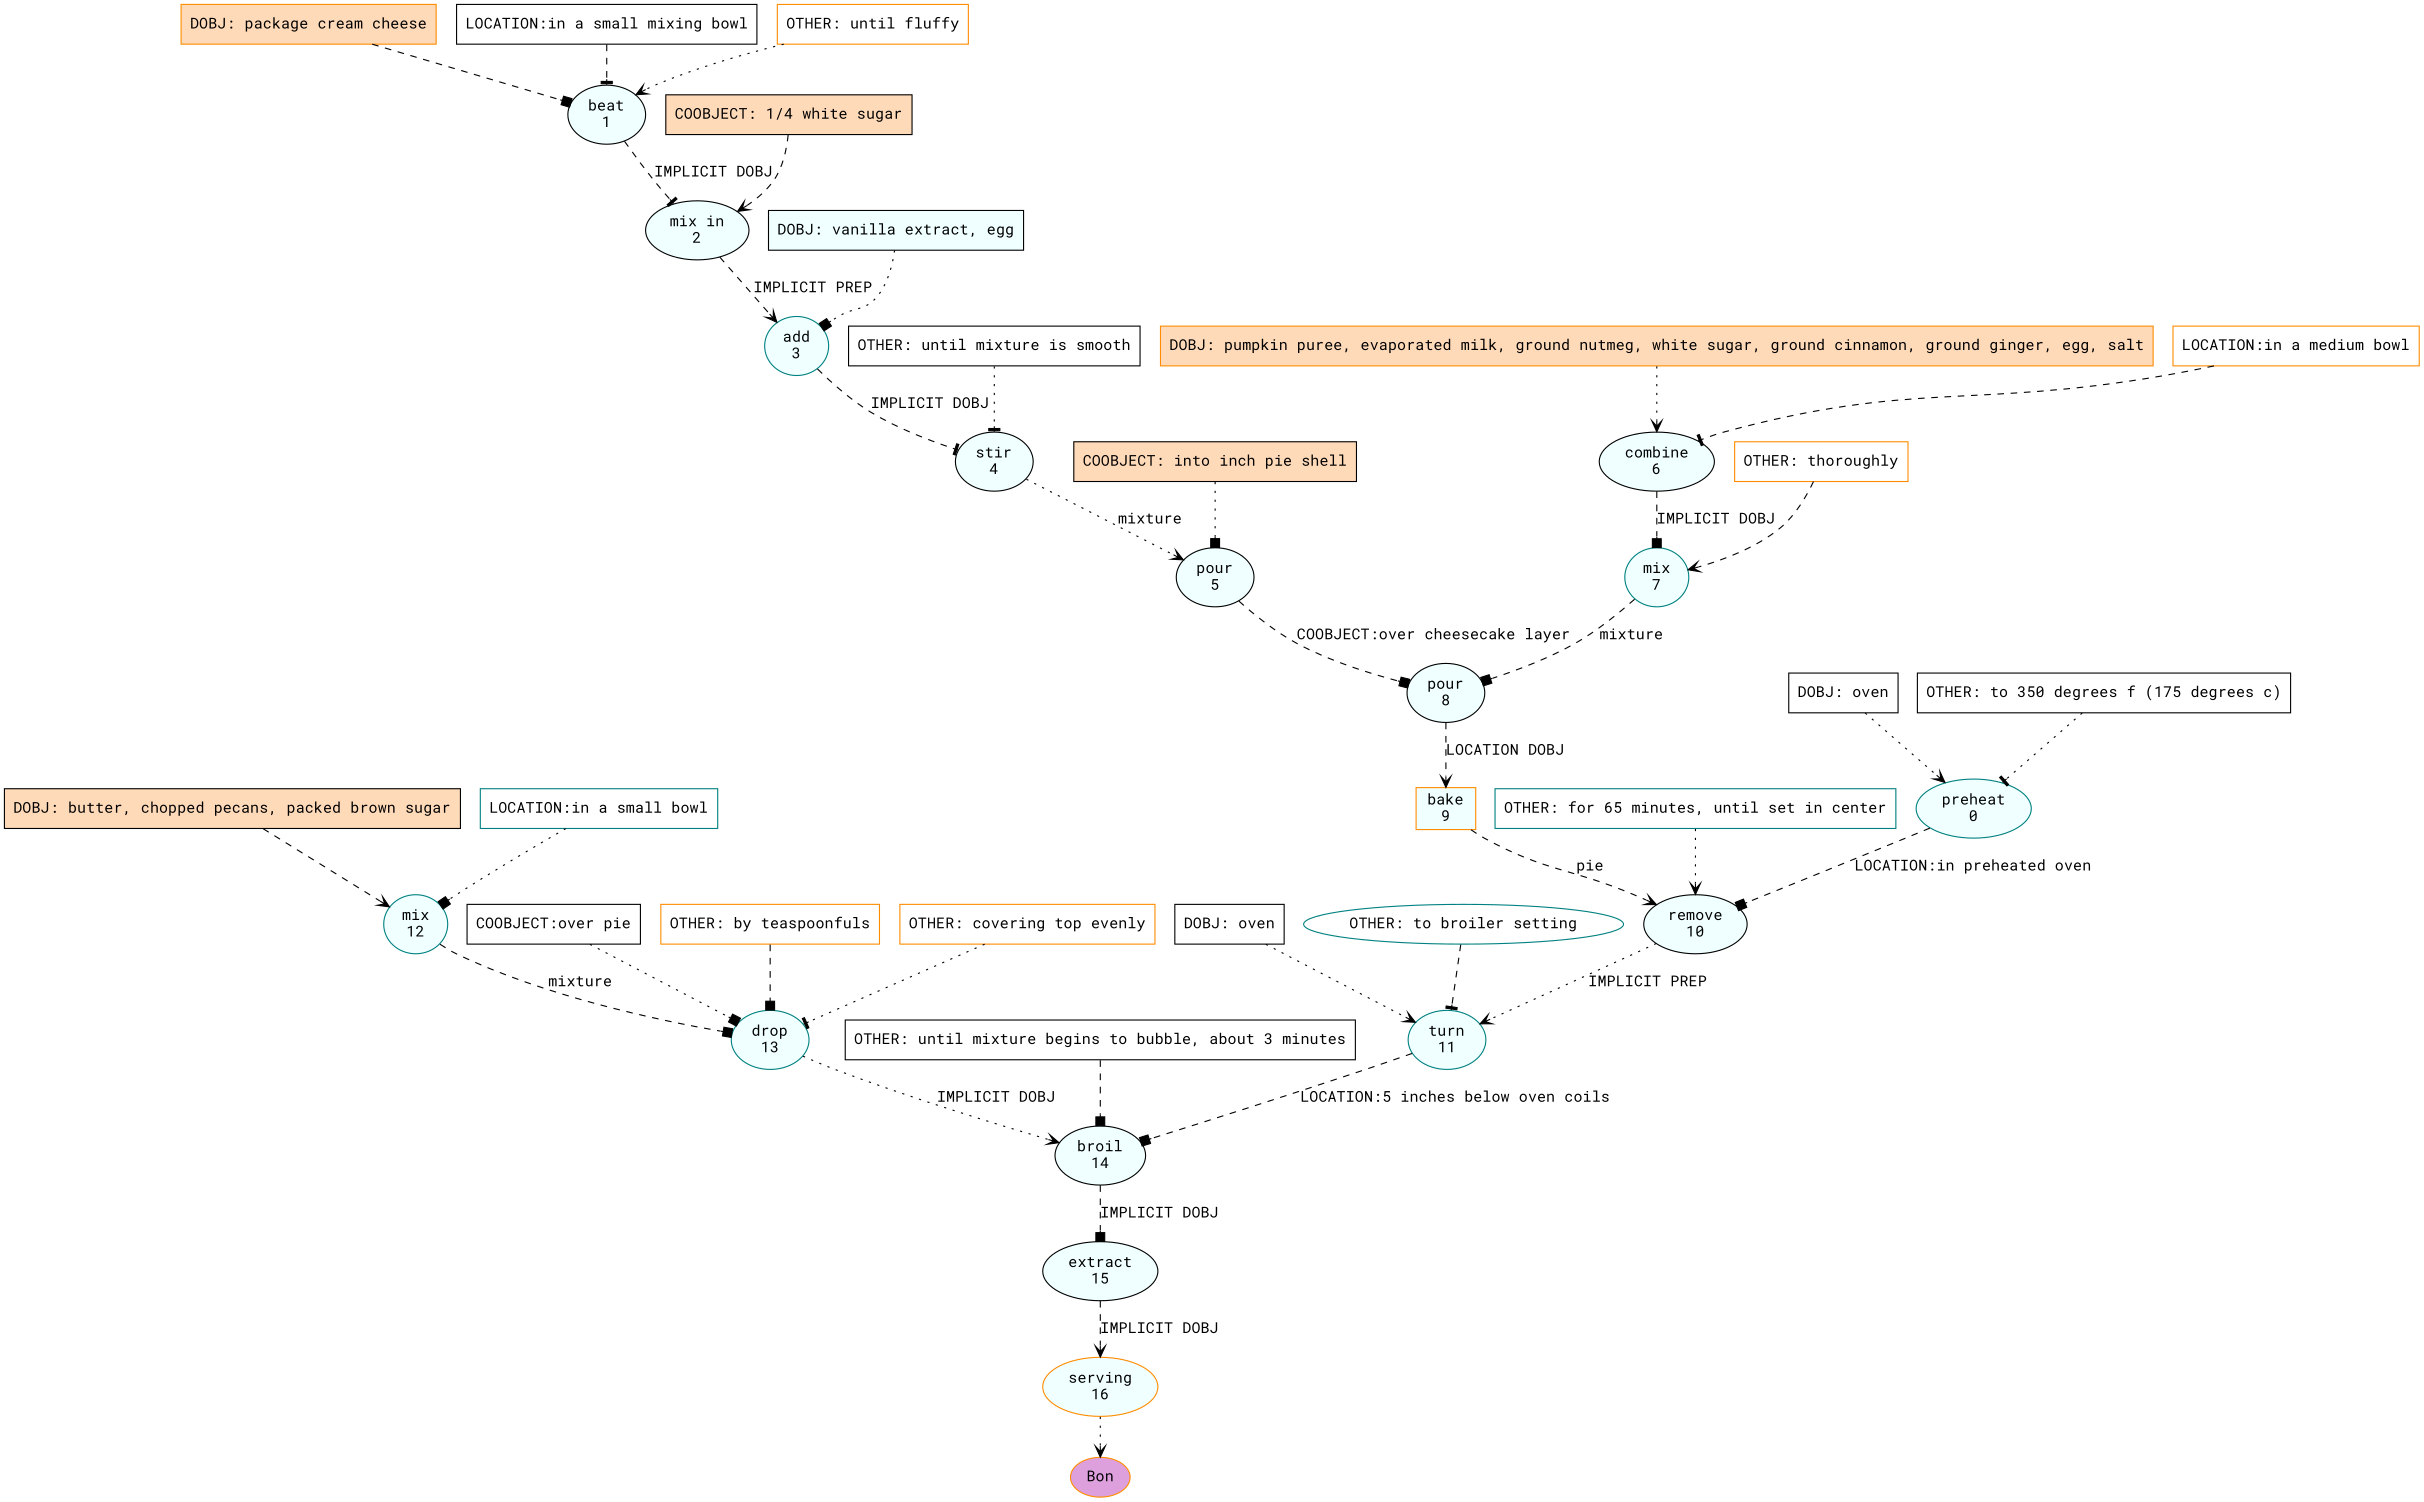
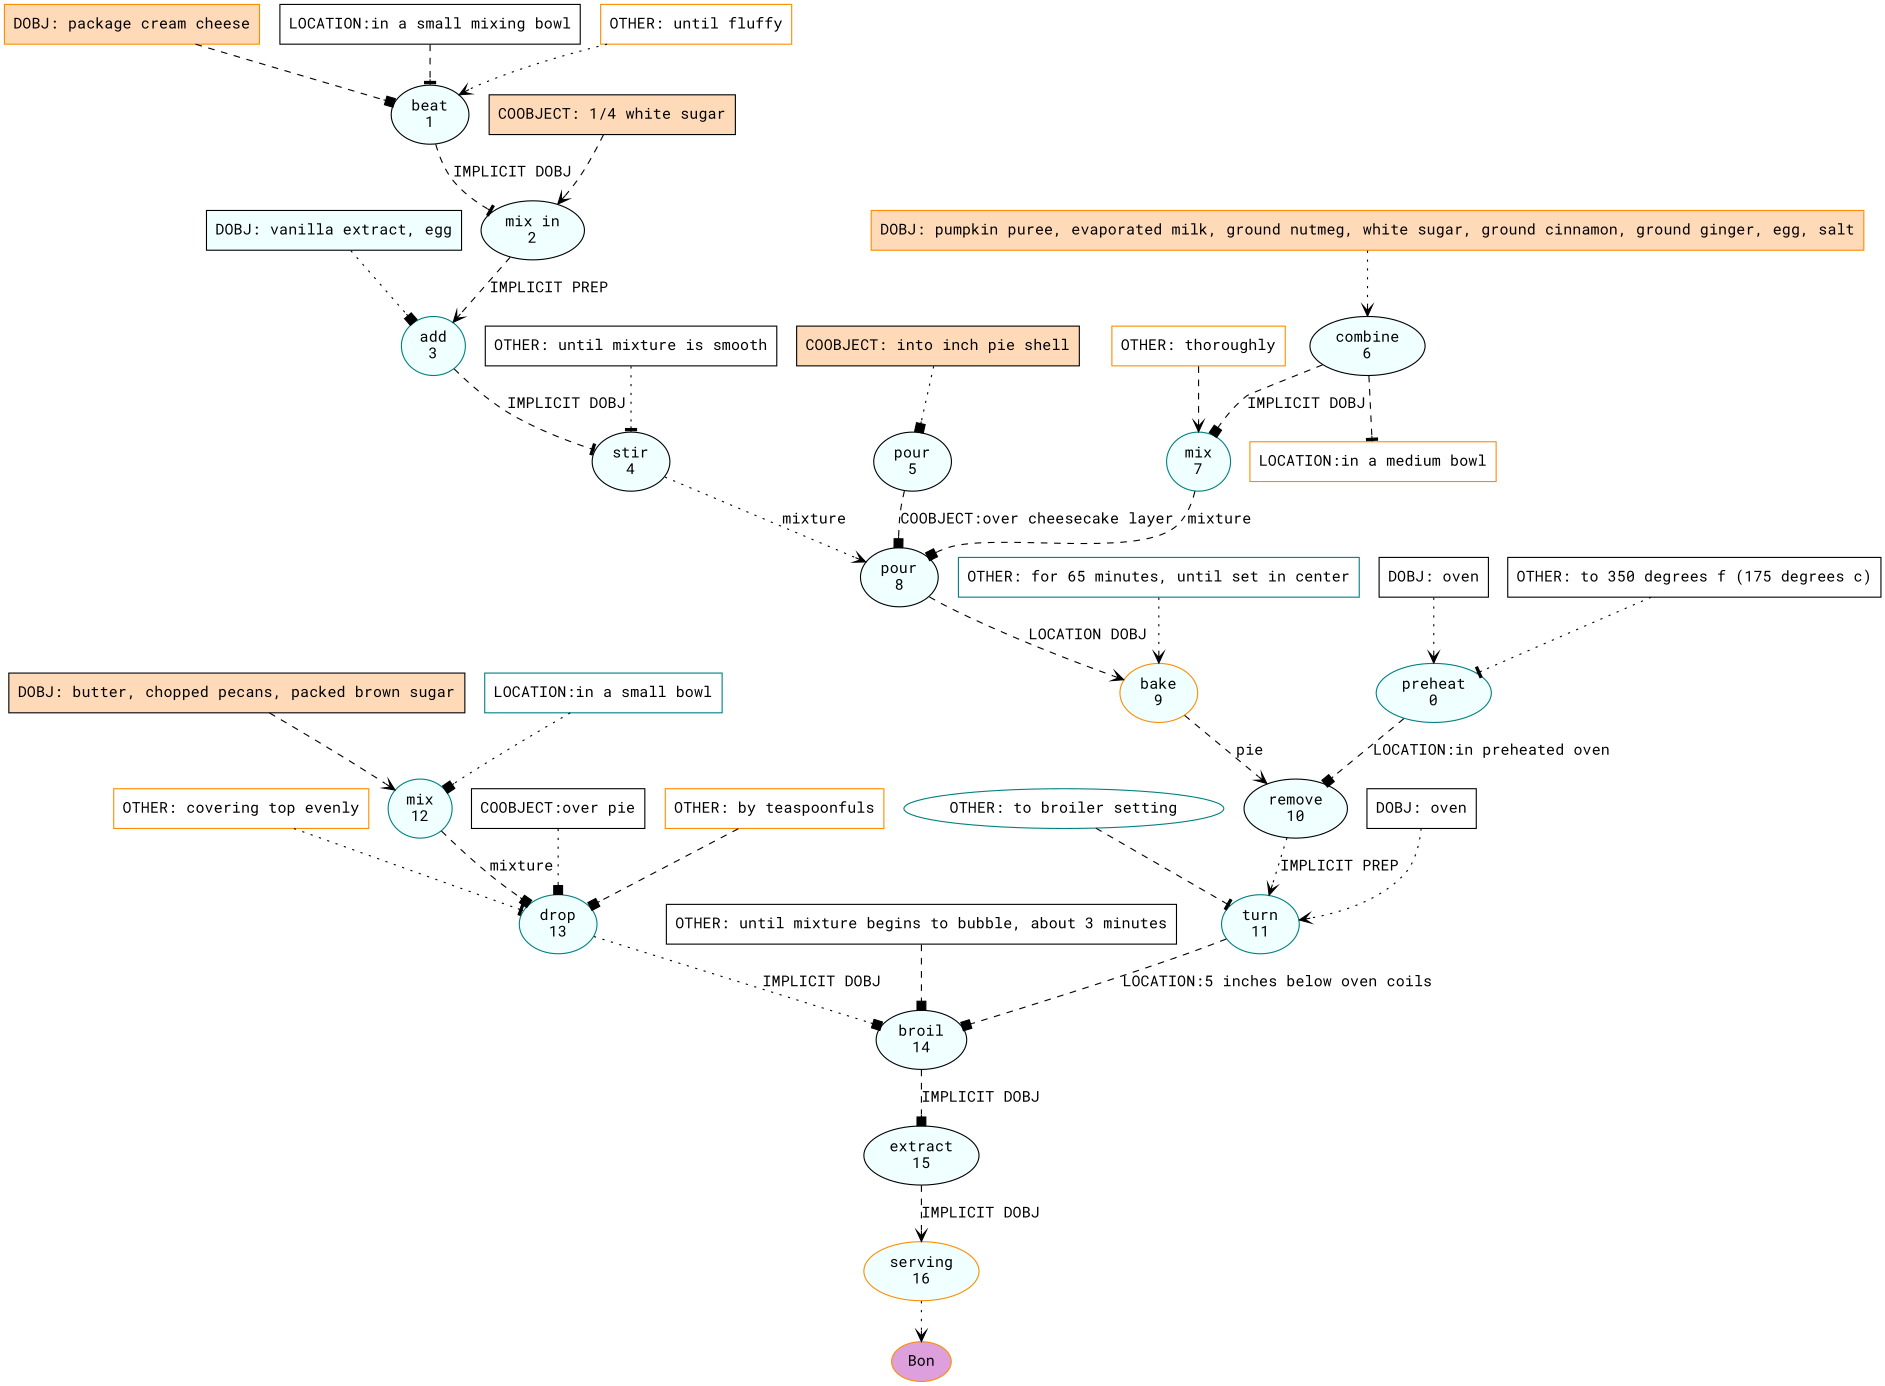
edge "LOCATION:in a medium bowl" -> "combine 6": reversed
edge "stir 4" -> "pour 5": now "stir 4" -> "pour 8"
node "bake 9": shape box -> ellipse
edge "OTHER: for 65 minutes, until set in center" -> "remove 10": now "OTHER: for 65 minutes, until set in center" -> "bake 9"
edge "drop 13" -> "broil 14": arrowhead vee -> box
